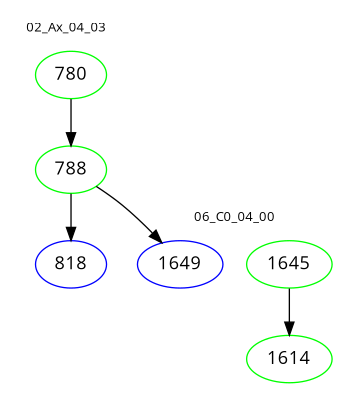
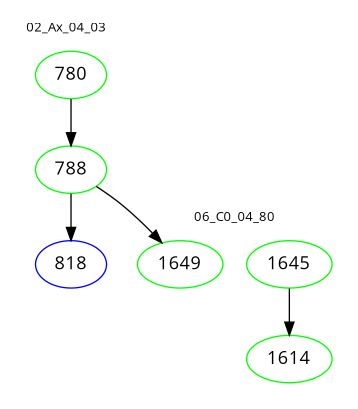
cluster "06_C0_04_00": label "06_C0_04_00" -> "06_C0_04_80"
node "1649": color blue -> green
